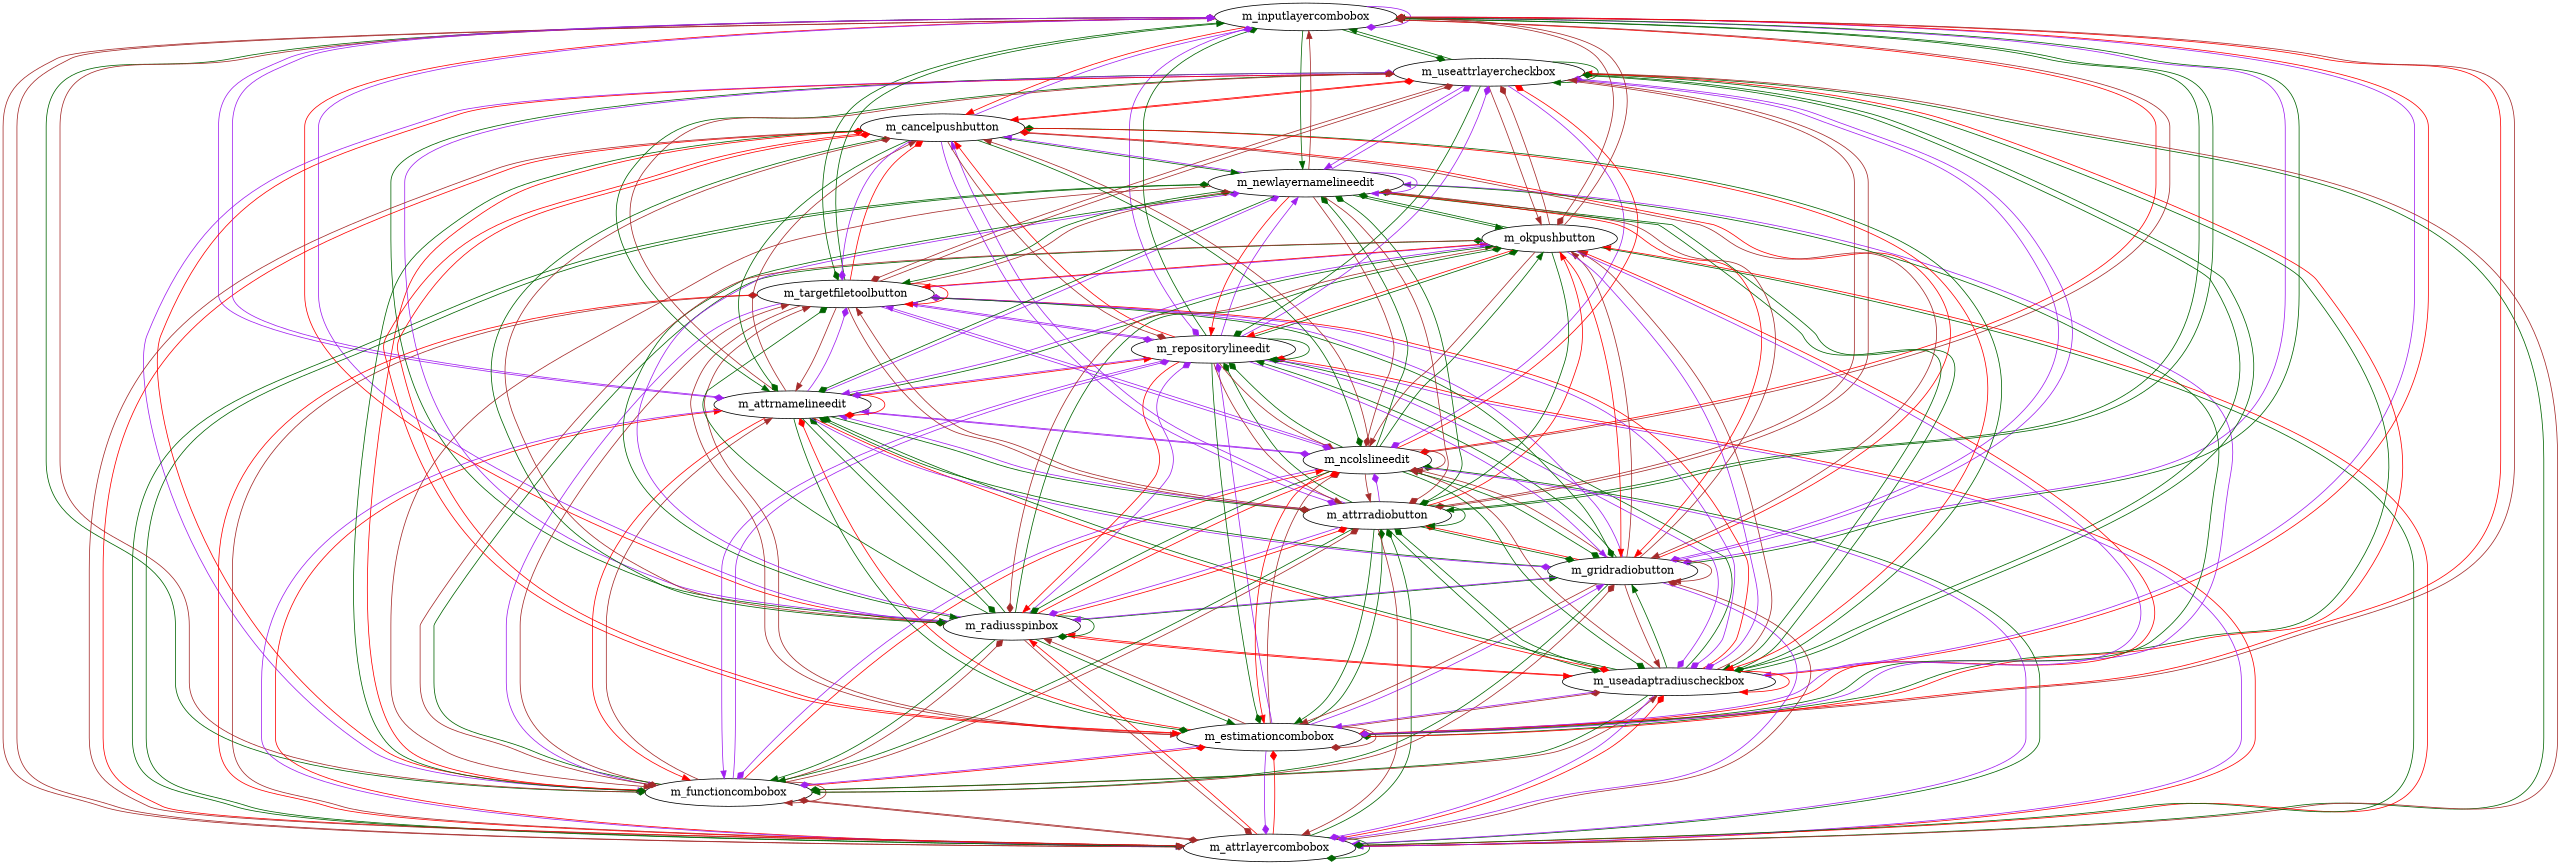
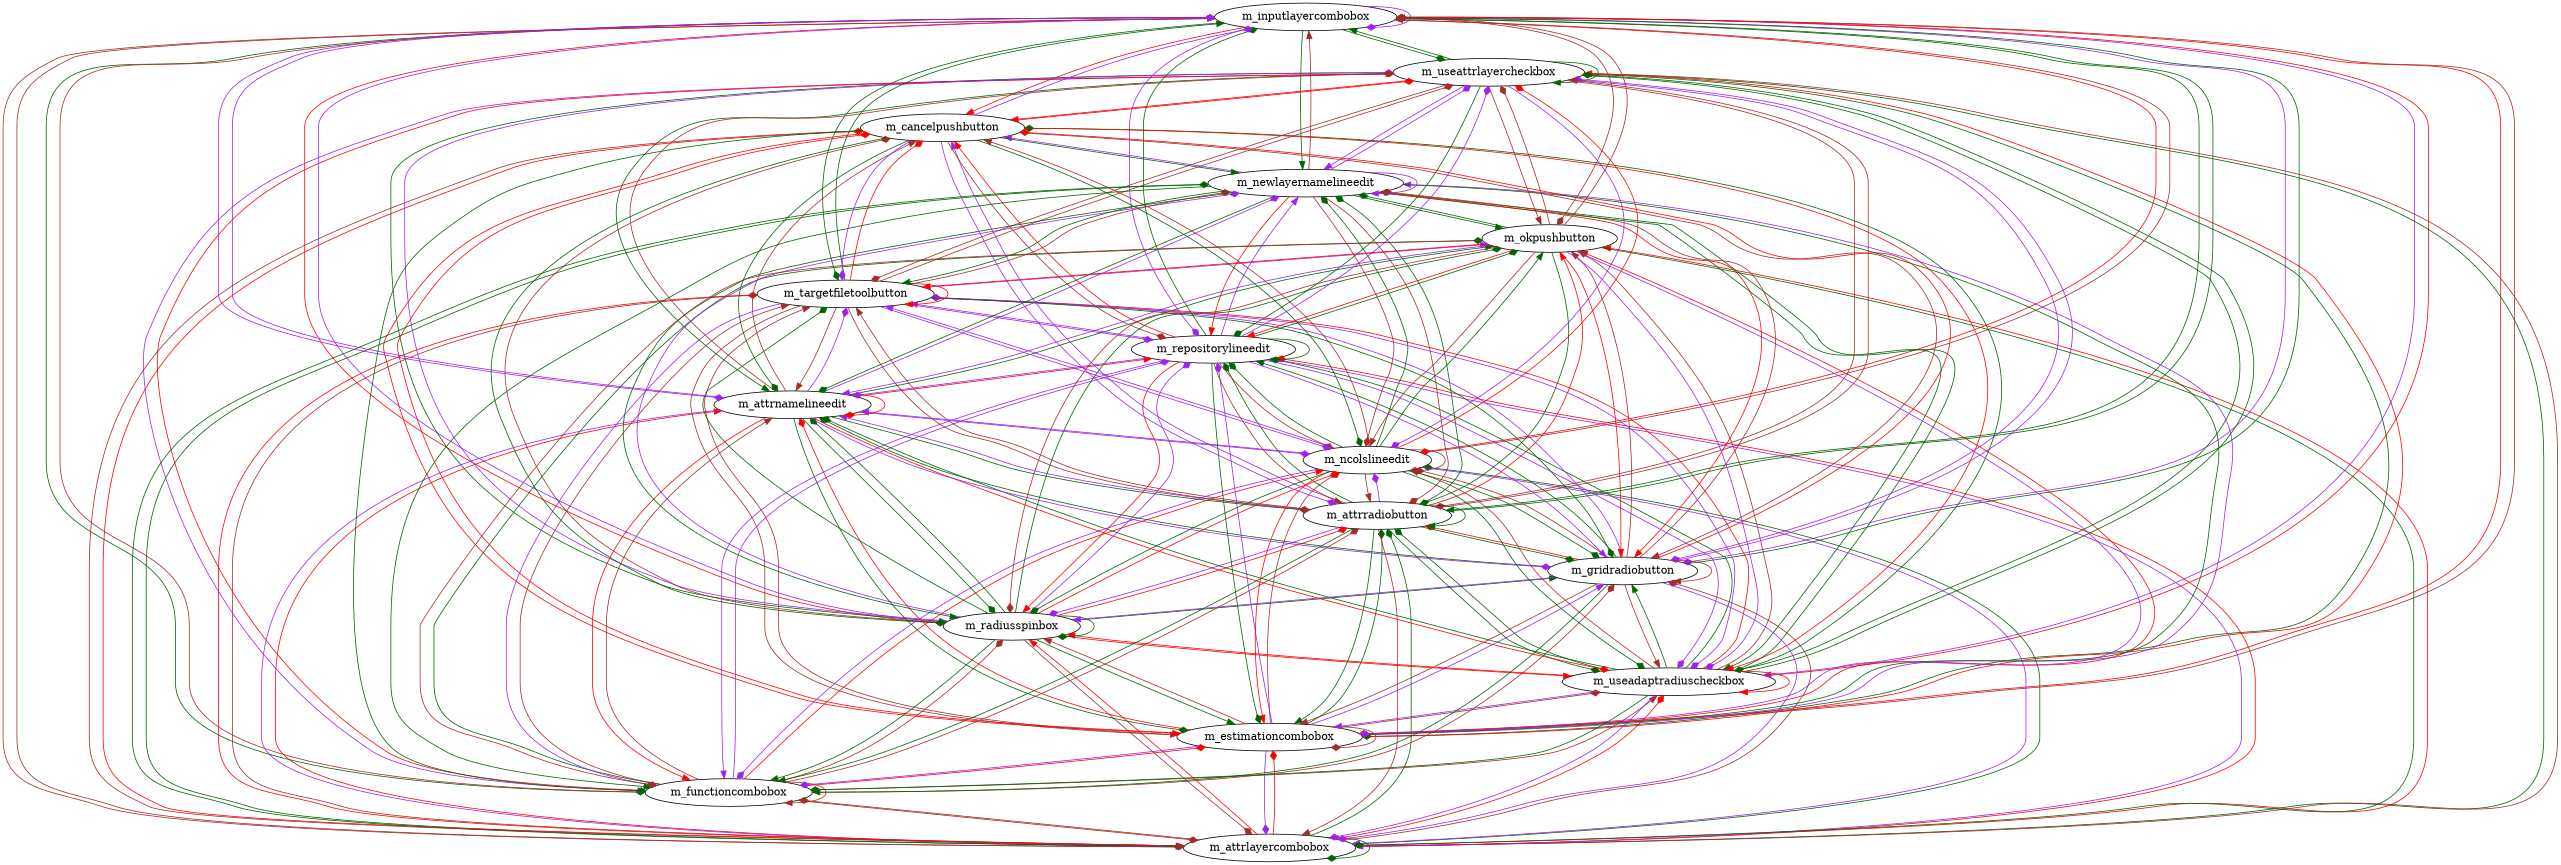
edge "m_newlayernamelineedit" -> "m_functioncombobox": color brown -> darkgreen
edge "m_functioncombobox" -> "m_cancelpushbutton": removed
edge "m_gridradiobutton" -> "m_ncolslineedit": arrowhead normal -> diamond
